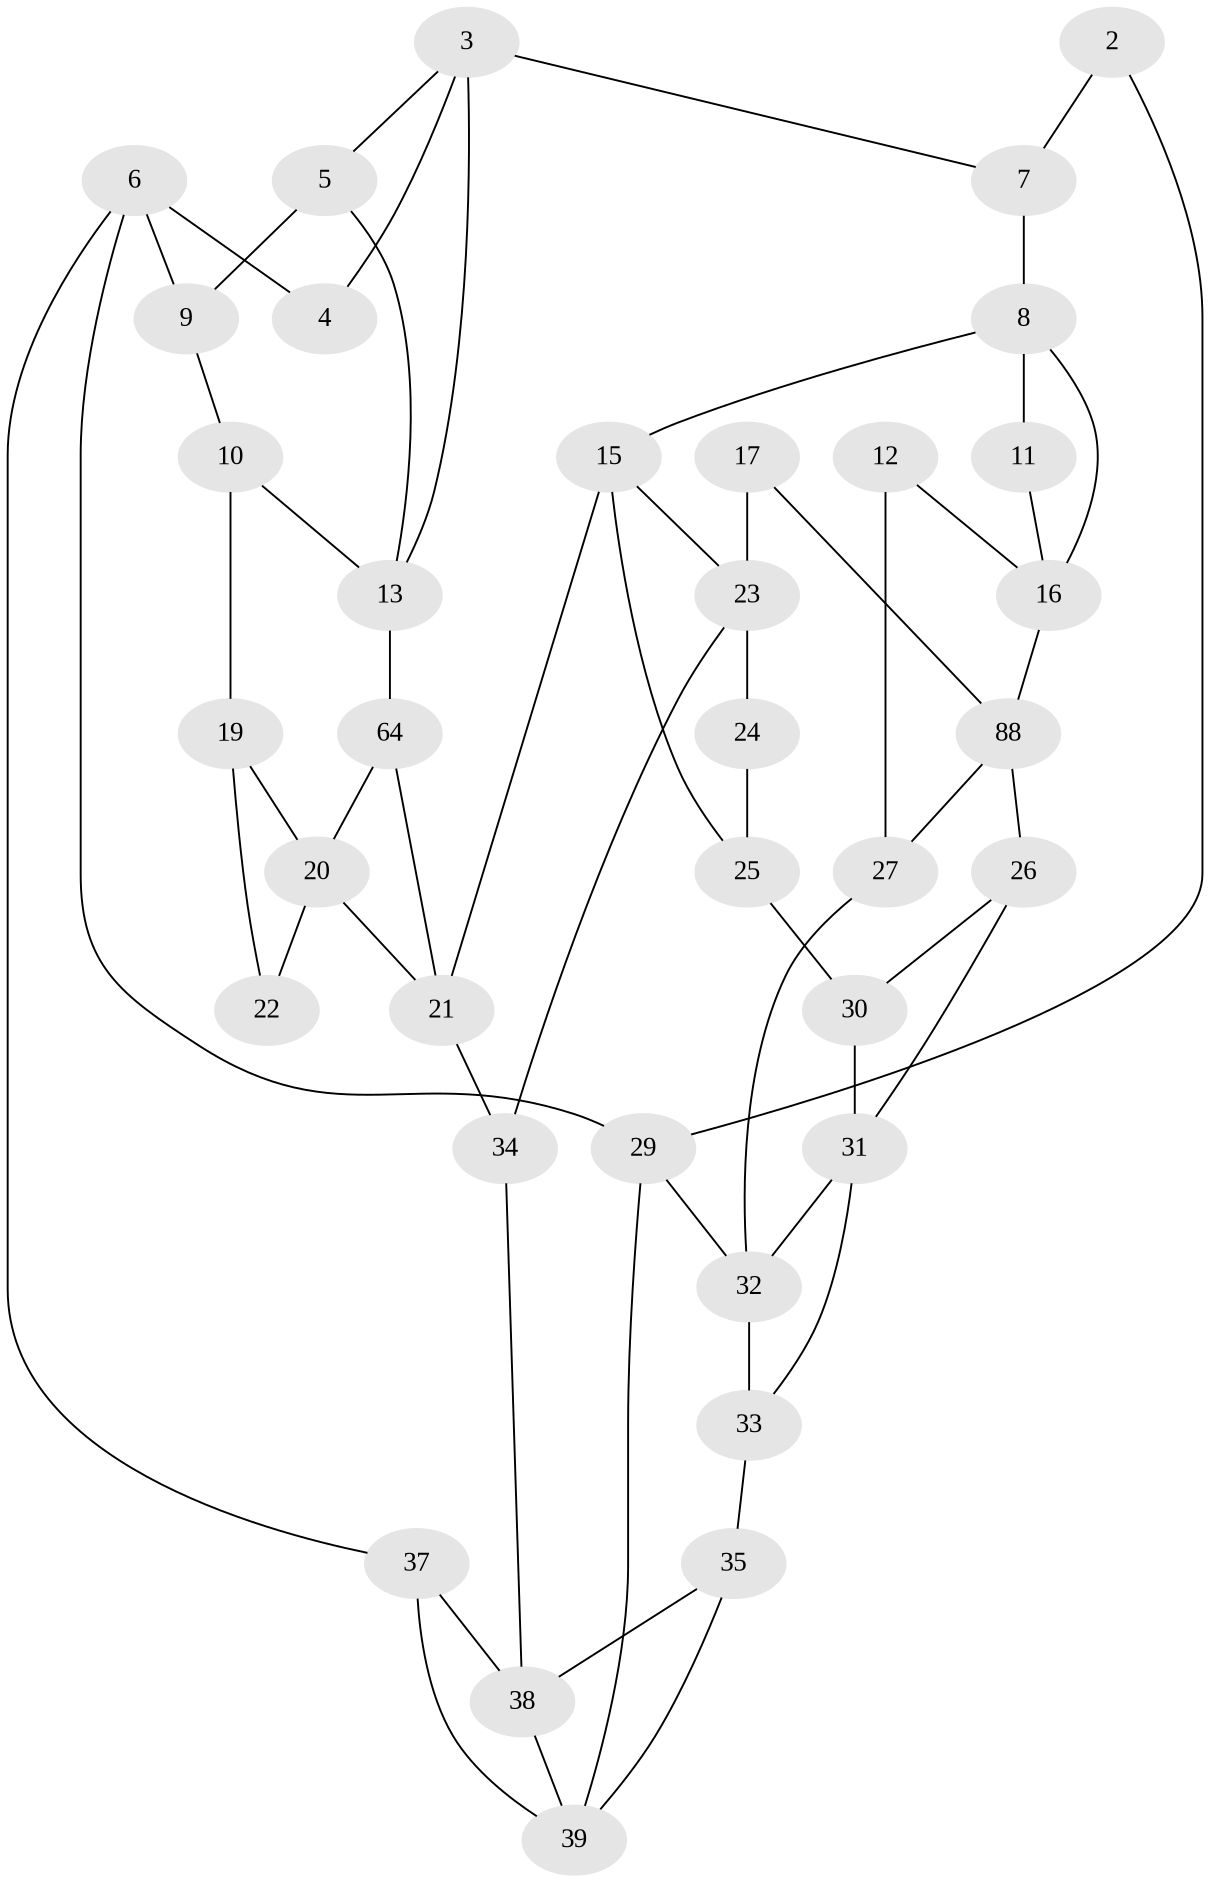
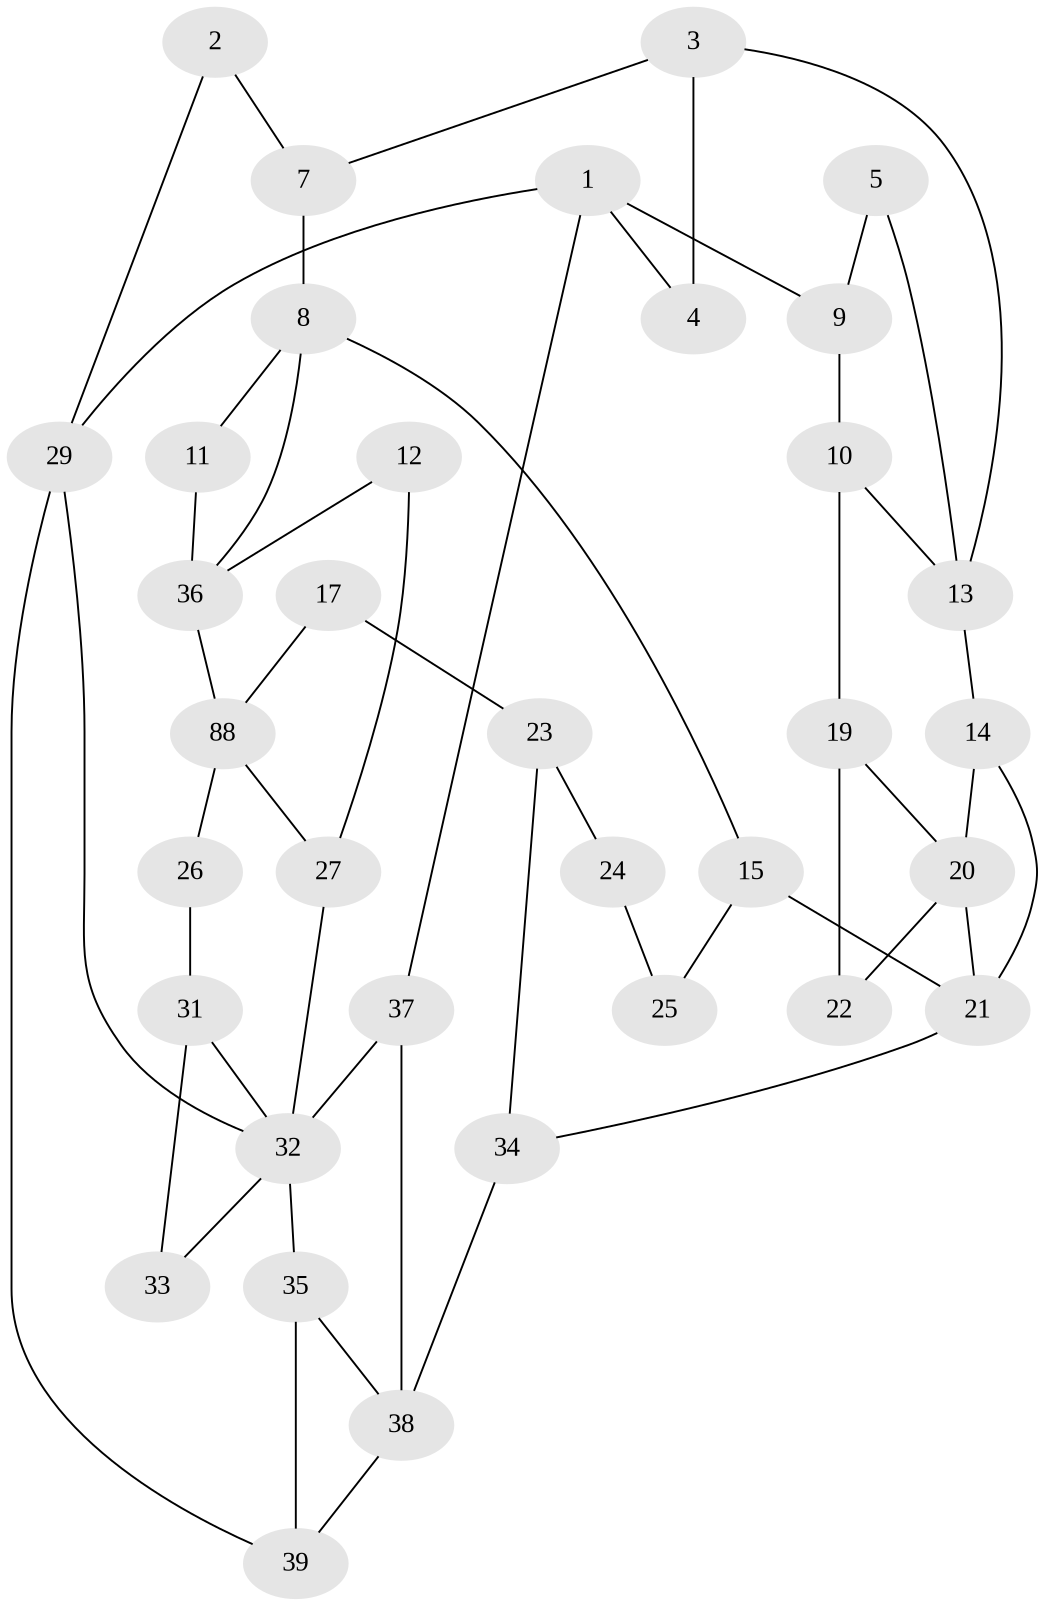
edge "3" -- "5": removed
node "6": label "6" -> "1"
edge "15" -- "23": removed
node "16": label "16" -> "36"
node "64": label "64" -> "14"
node "30": removed
edge "33" -- "35": now "32" -- "35"
edge "37" -- "39": now "37" -- "32"
